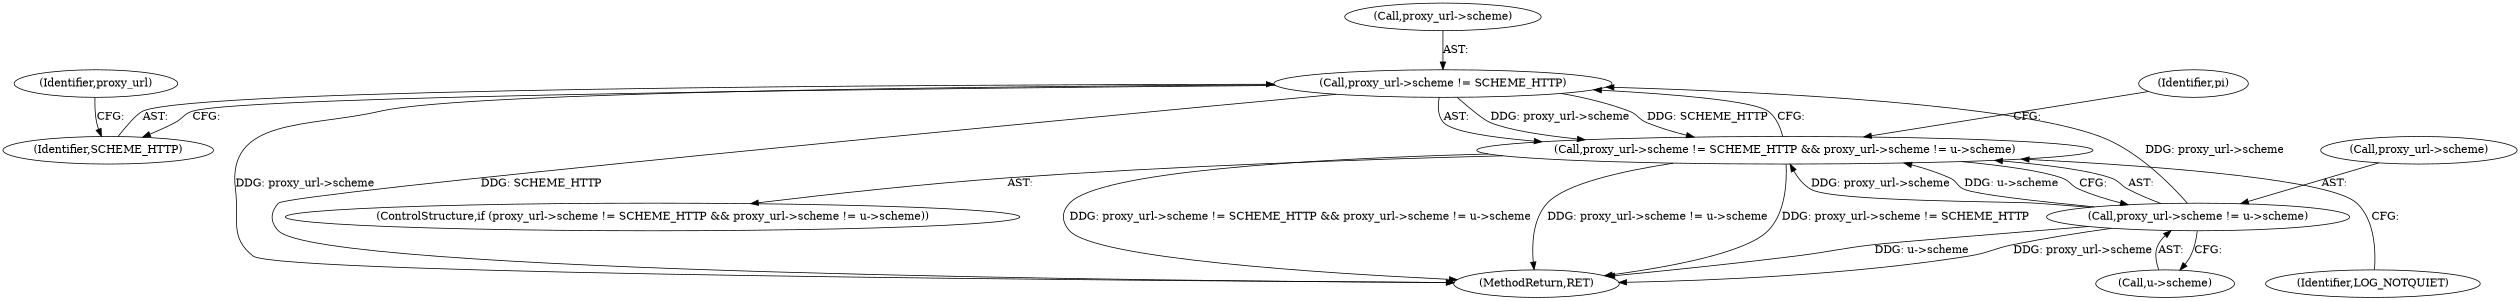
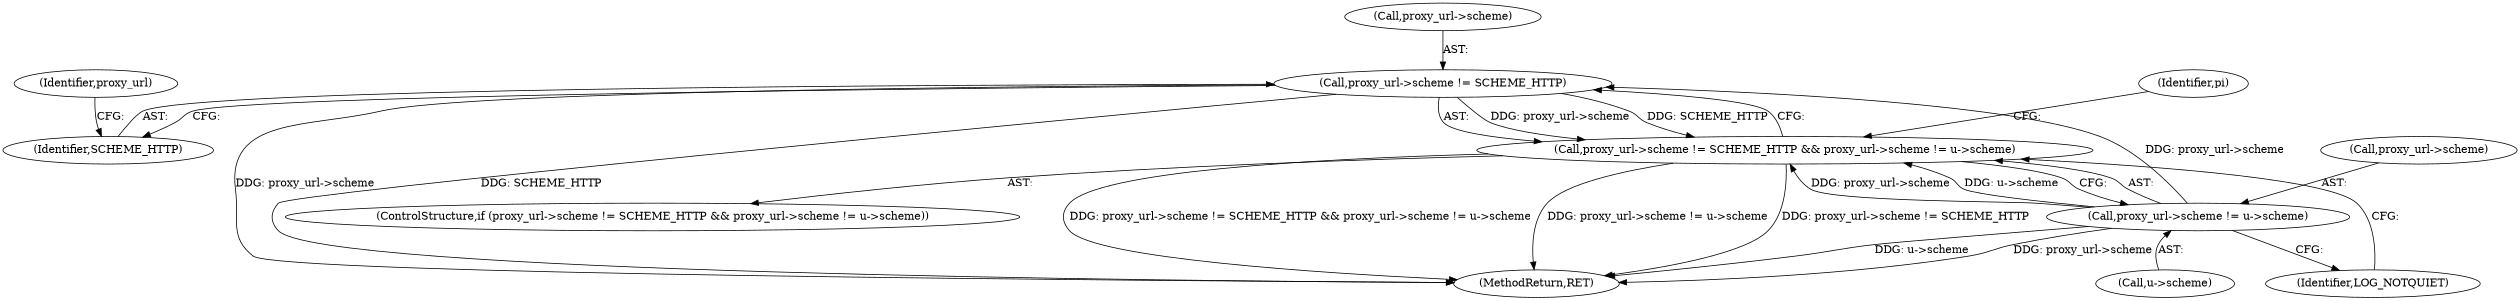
edge "(Call,proxy_url->scheme != u->scheme)" -> "(Call,u->scheme)": now "(Call,proxy_url->scheme != u->scheme)" -> "(Identifier,LOG_NOTQUIET)"
